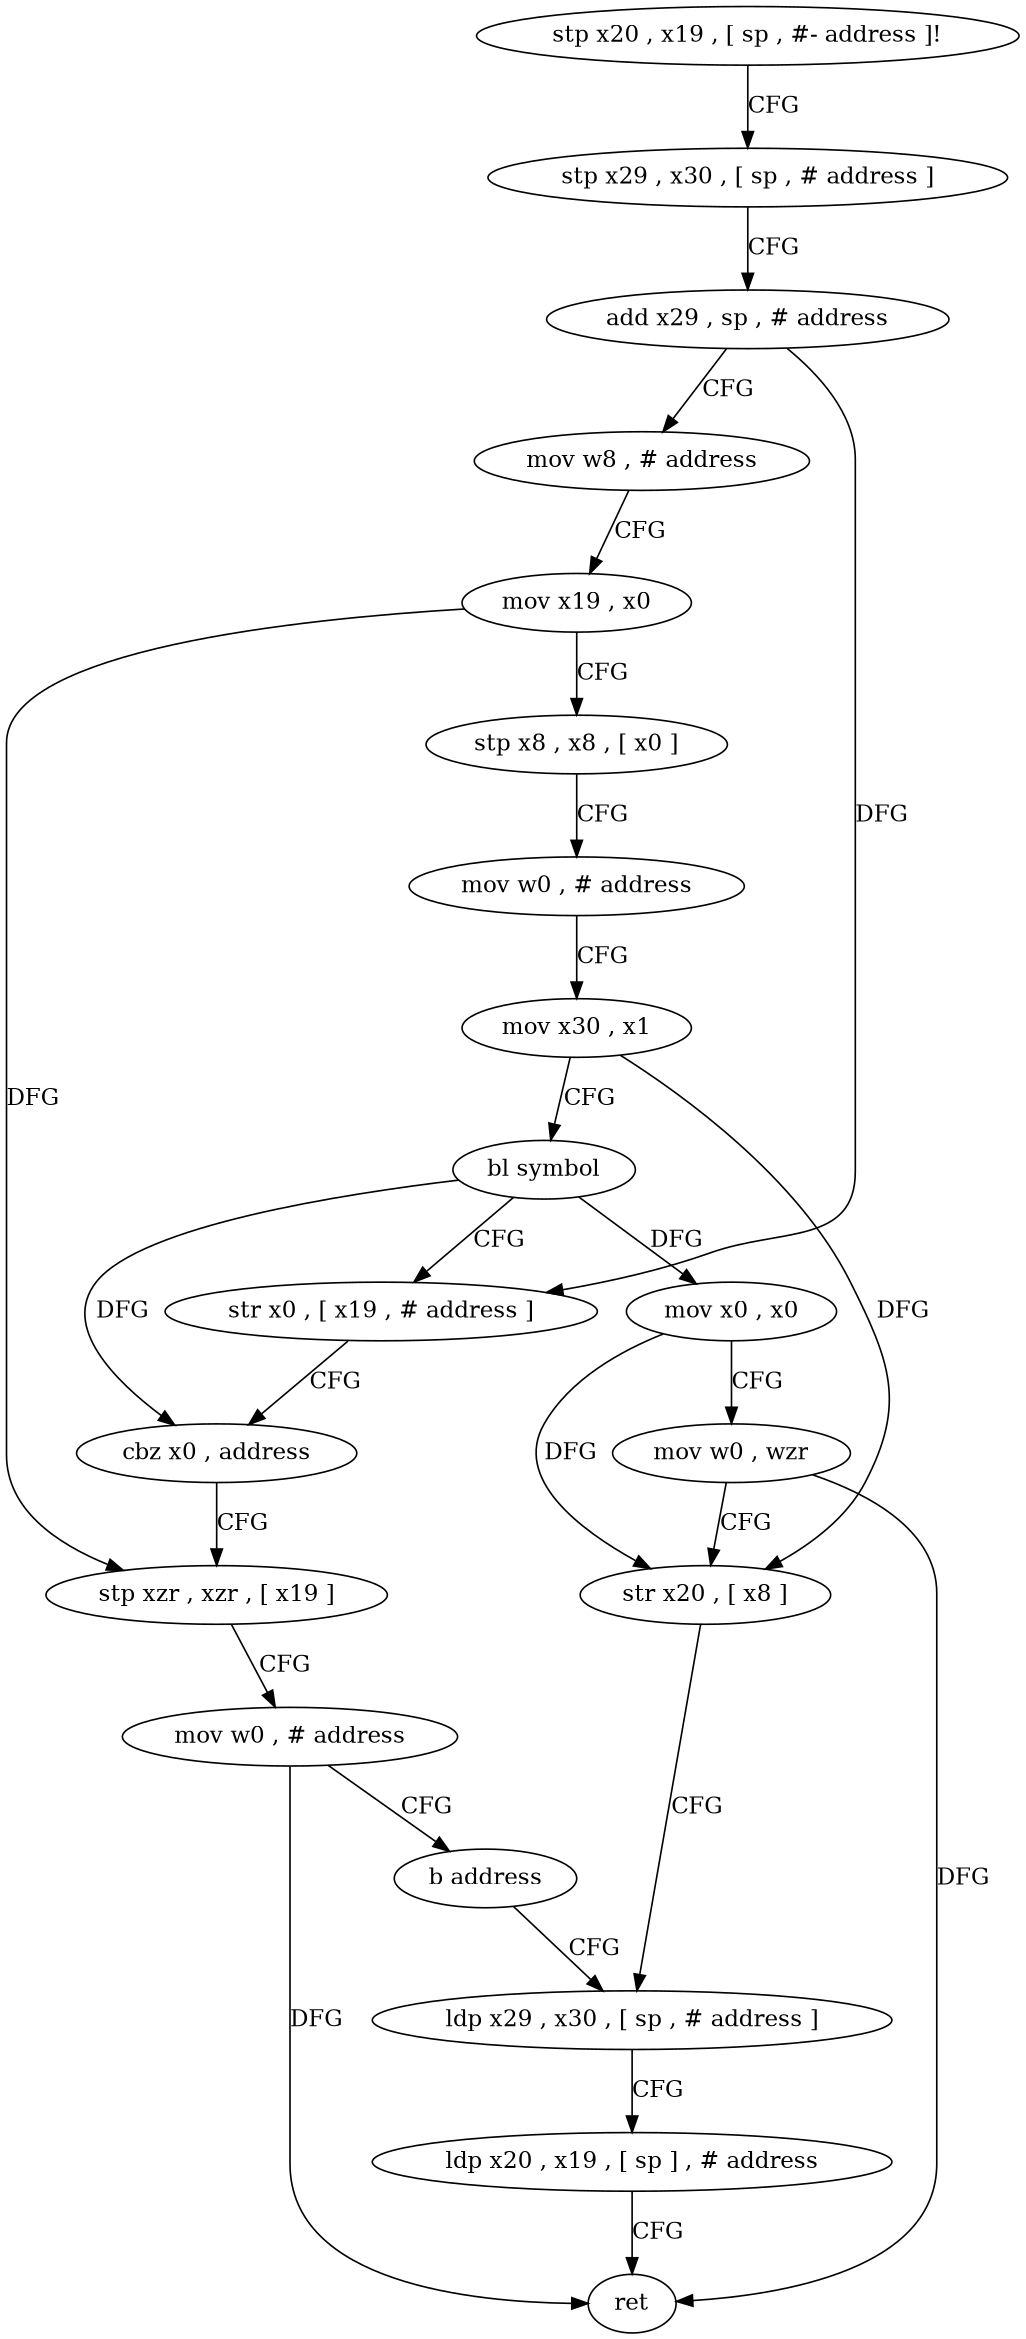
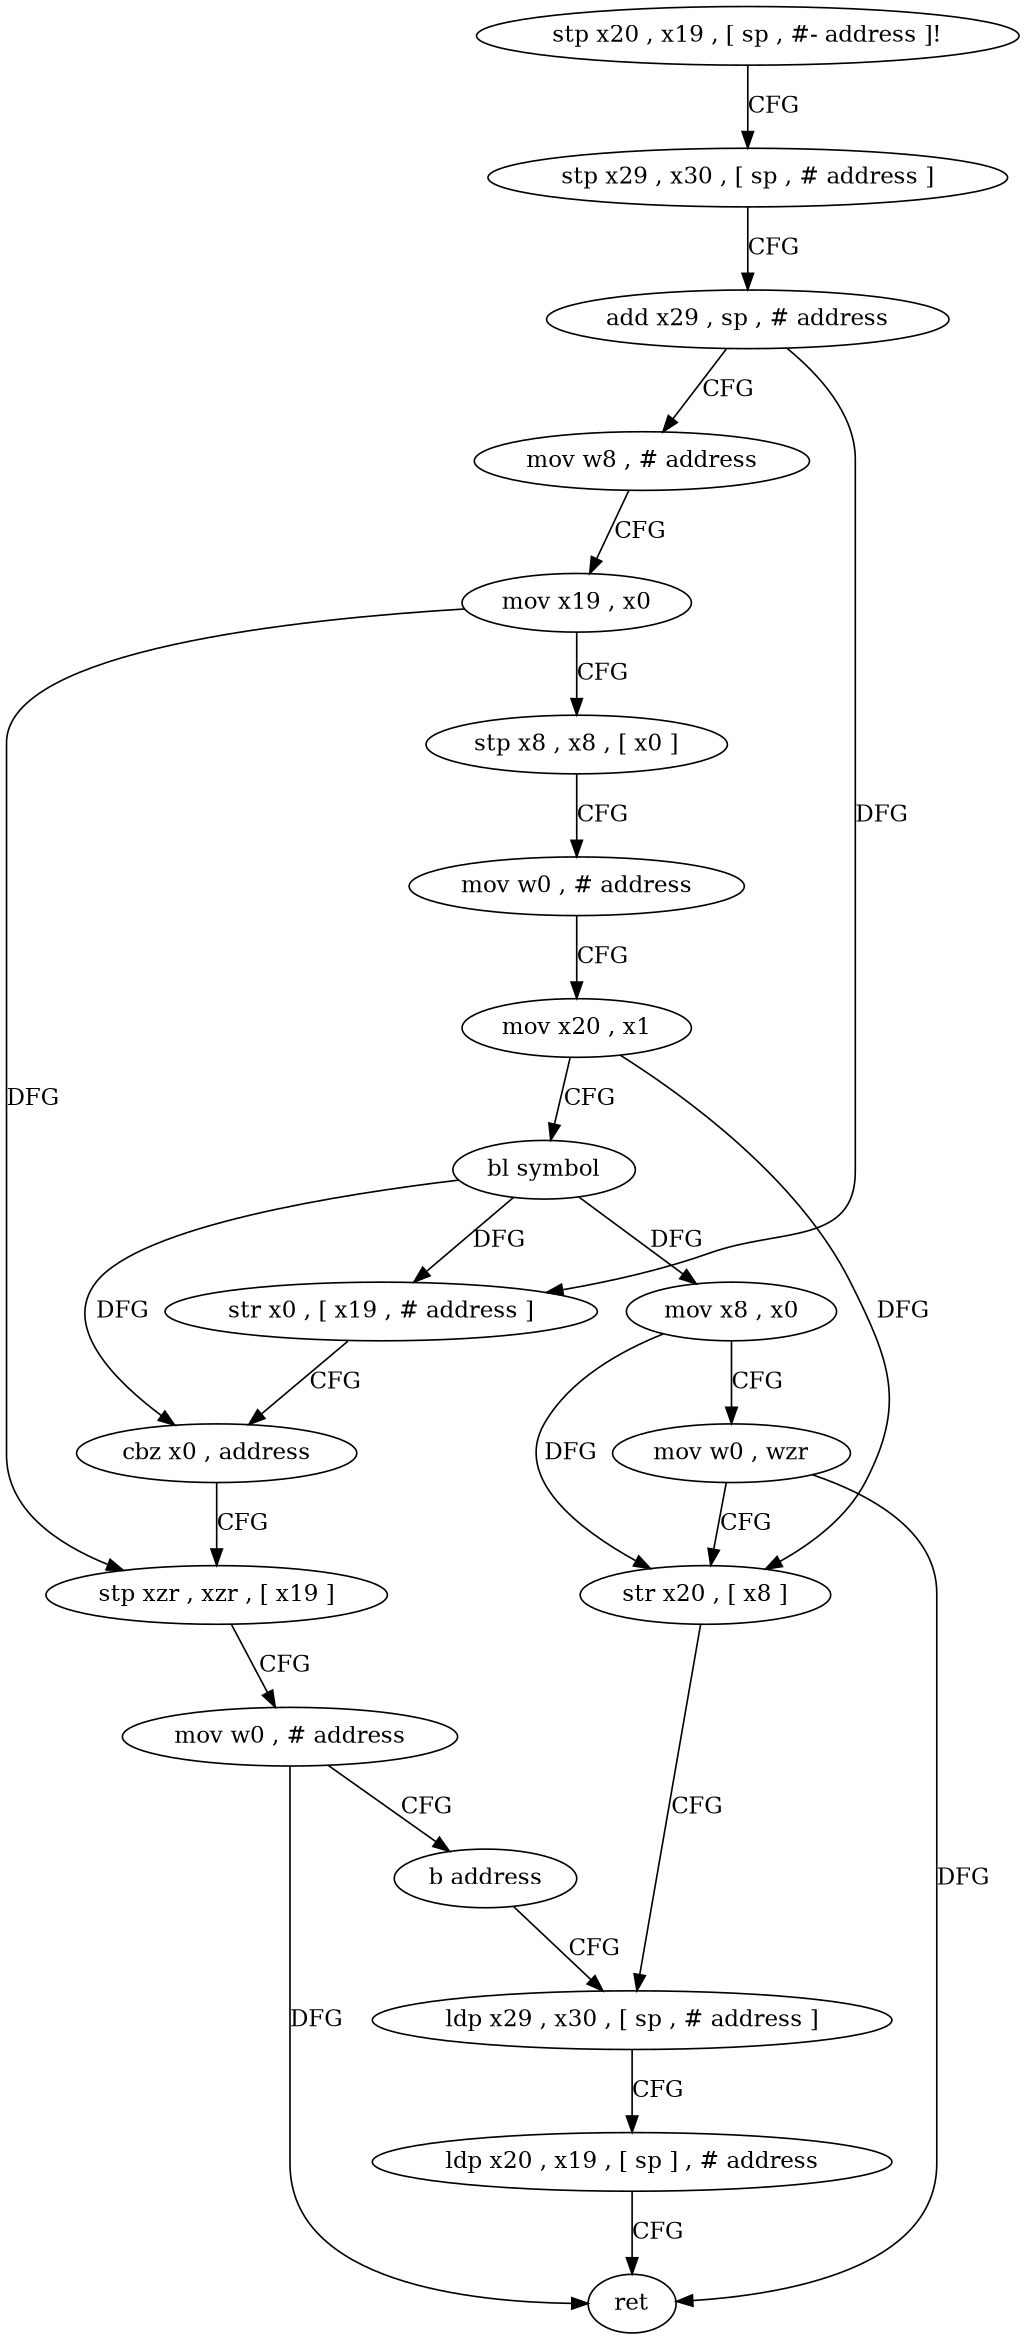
node "mov x30 , x1": label "mov x30 , x1" -> "mov x20 , x1"
edge "bl symbol" -> "str x0 , [ x19 , # address ]": label "CFG" -> "DFG"
node "mov x0 , x0": label "mov x0 , x0" -> "mov x8 , x0"
